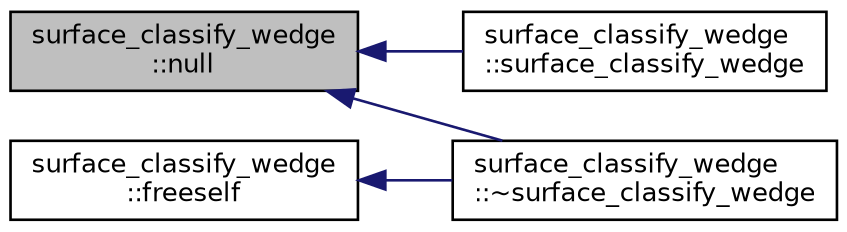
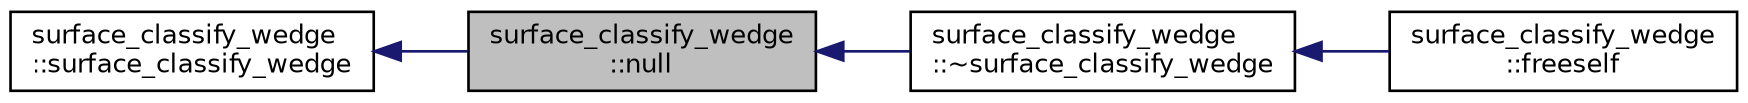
edge "surface_classify_wedge ::surface_classify_wedge" -> "surface_classify_wedge ::null": reversed
edge "surface_classify_wedge ::~surface_classify_wedge" -> "surface_classify_wedge ::freeself": reversed
